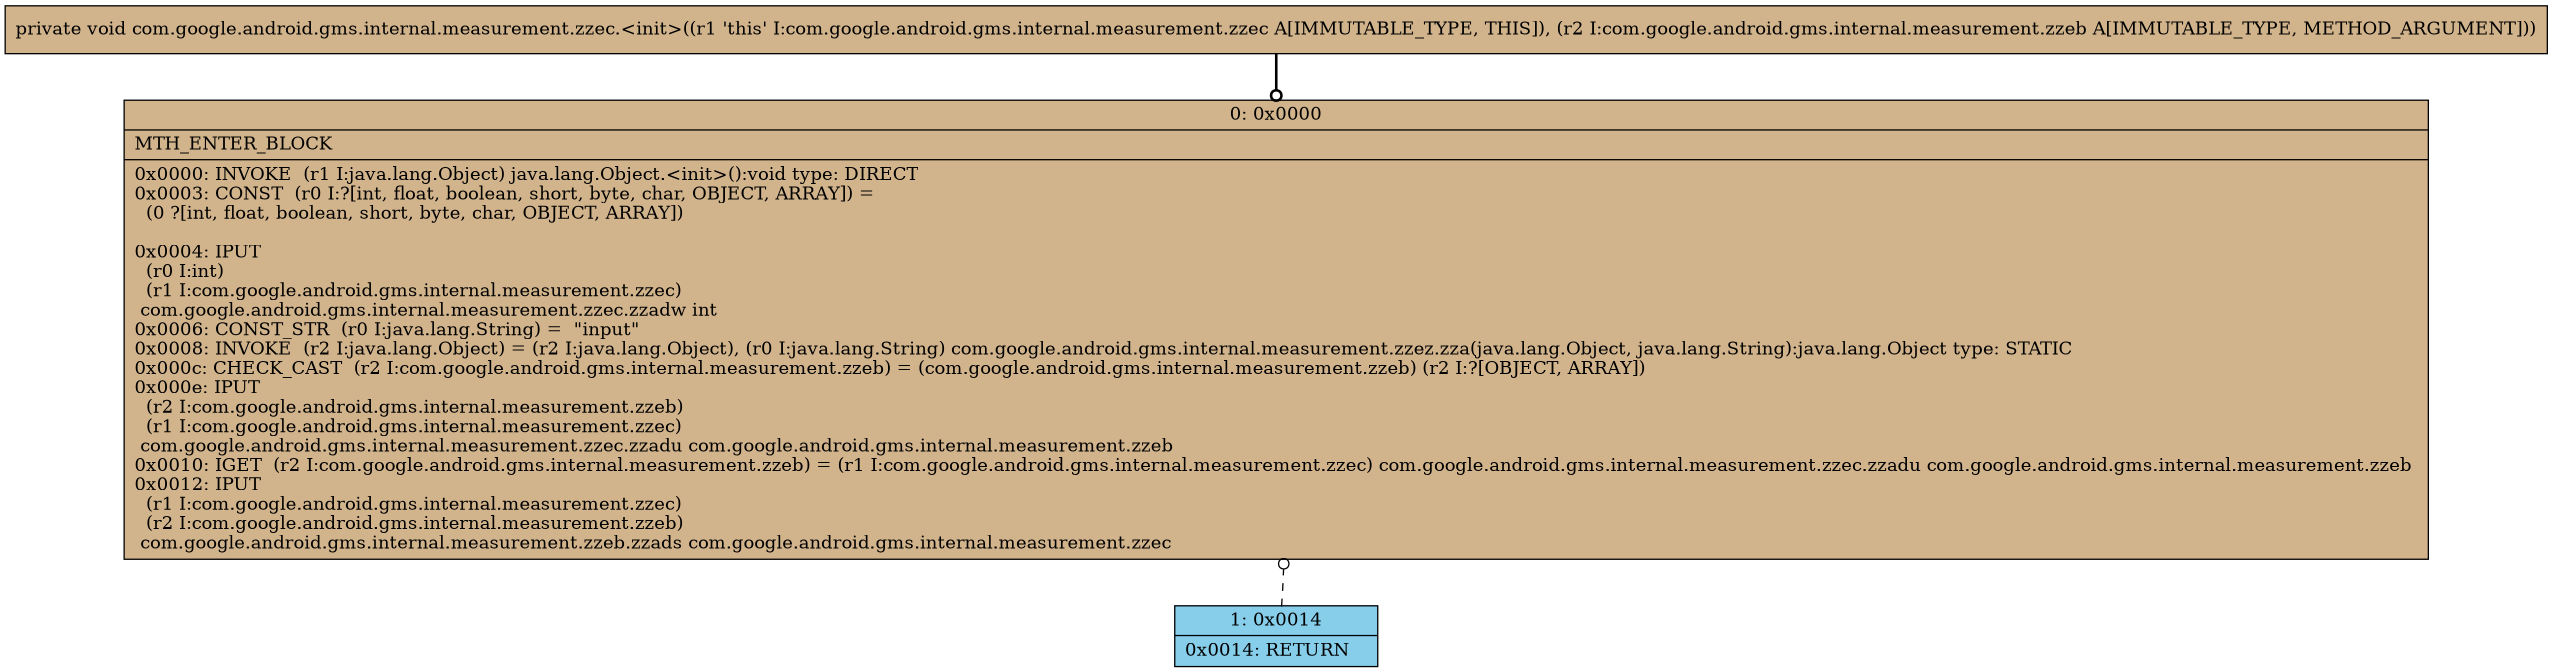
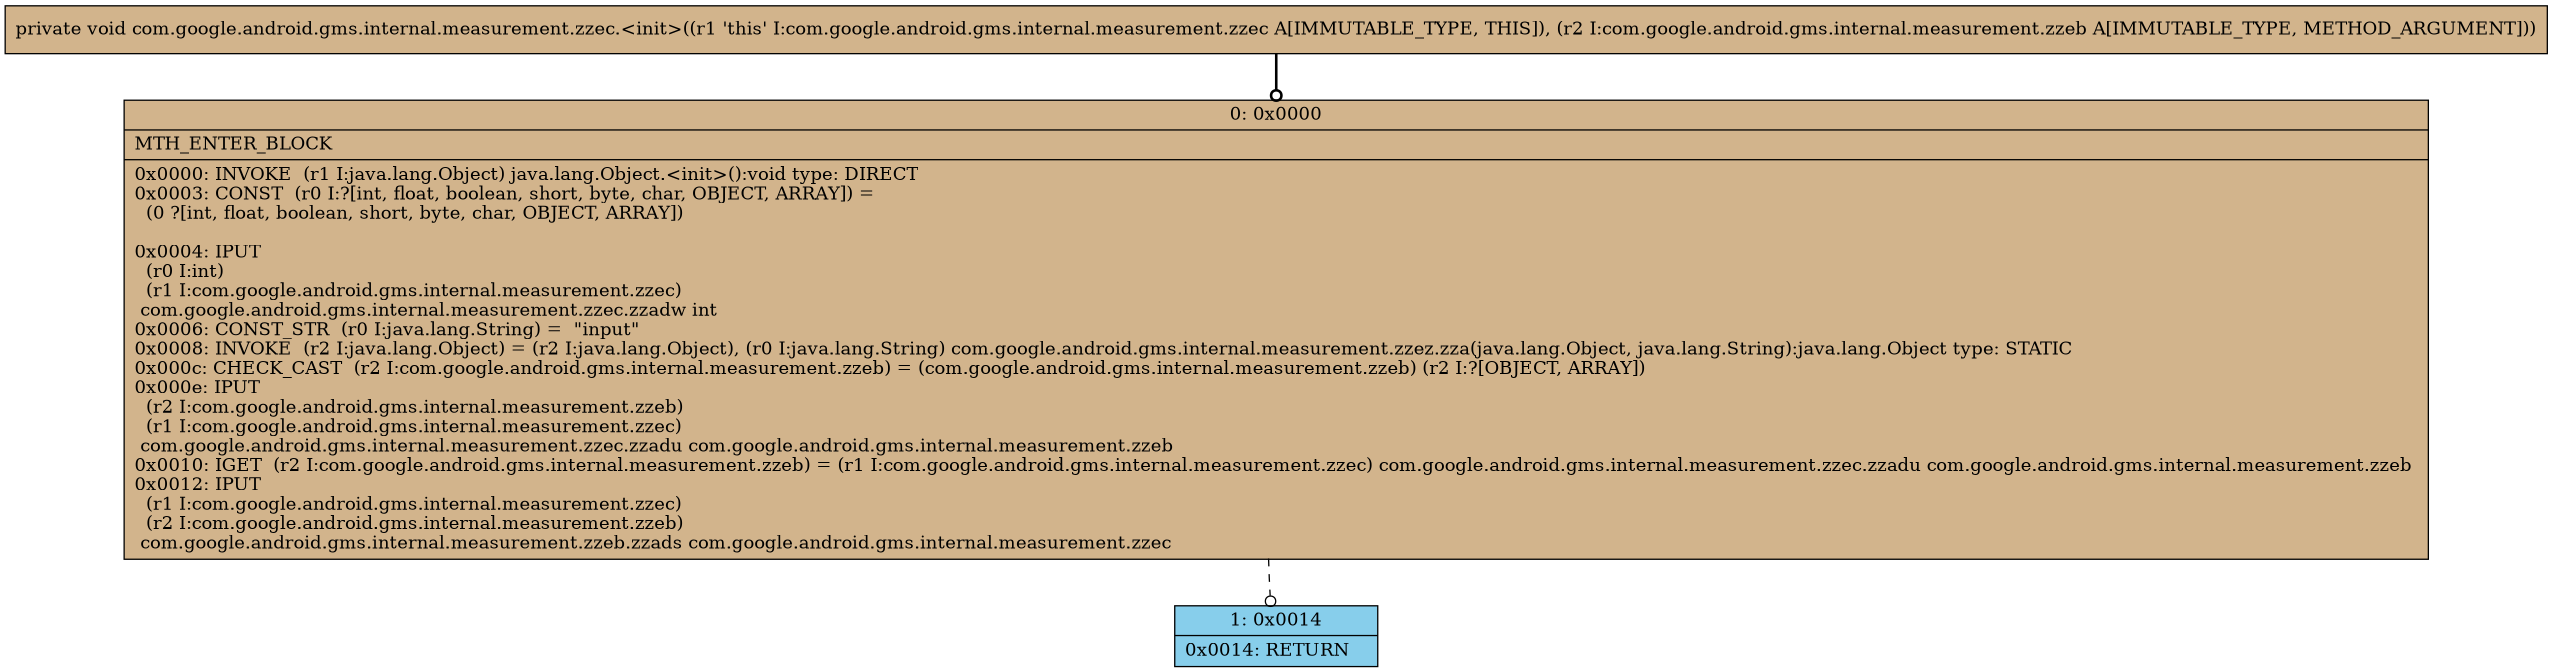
edge "1: 0x0014" -> "0: 0x0000": reversed
